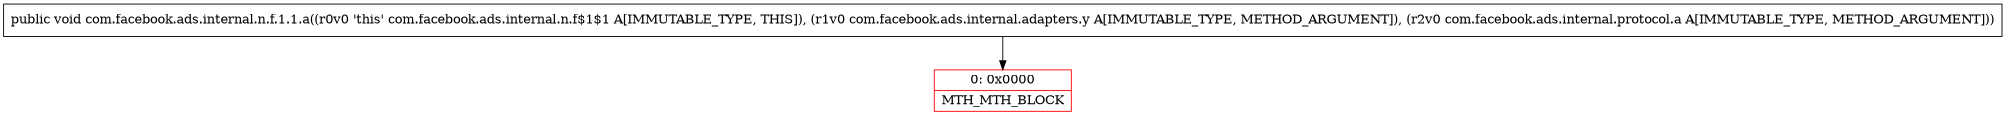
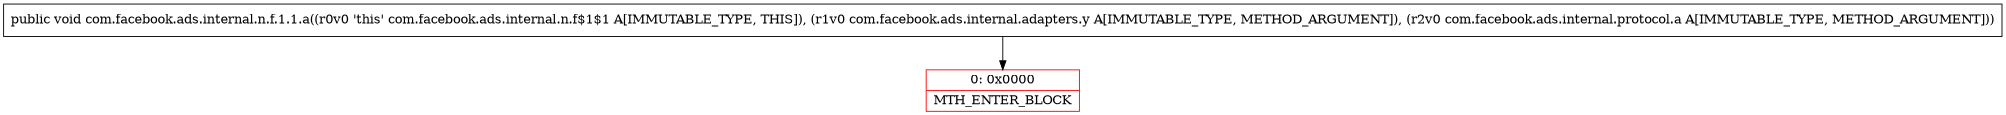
node "0: 0x0000": text "MTH_MTH_BLOCK" -> "MTH_ENTER_BLOCK"
